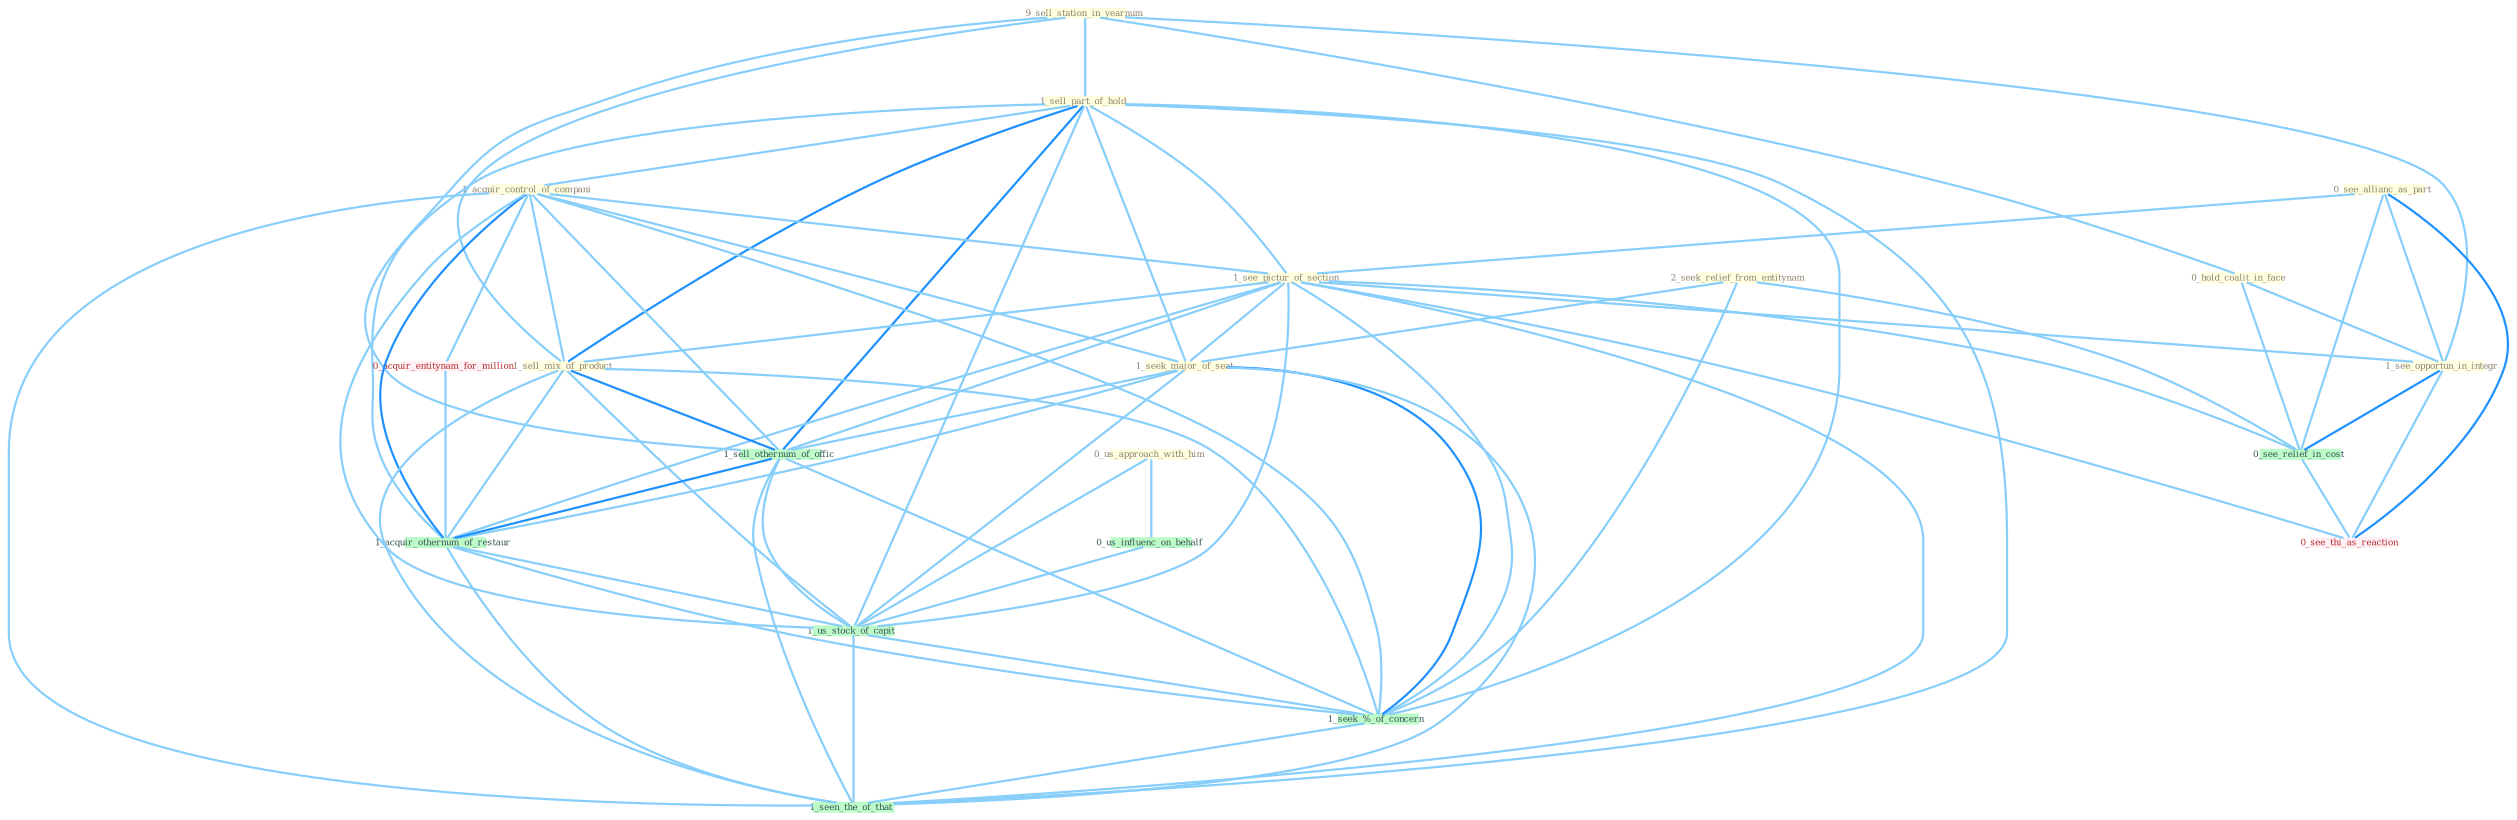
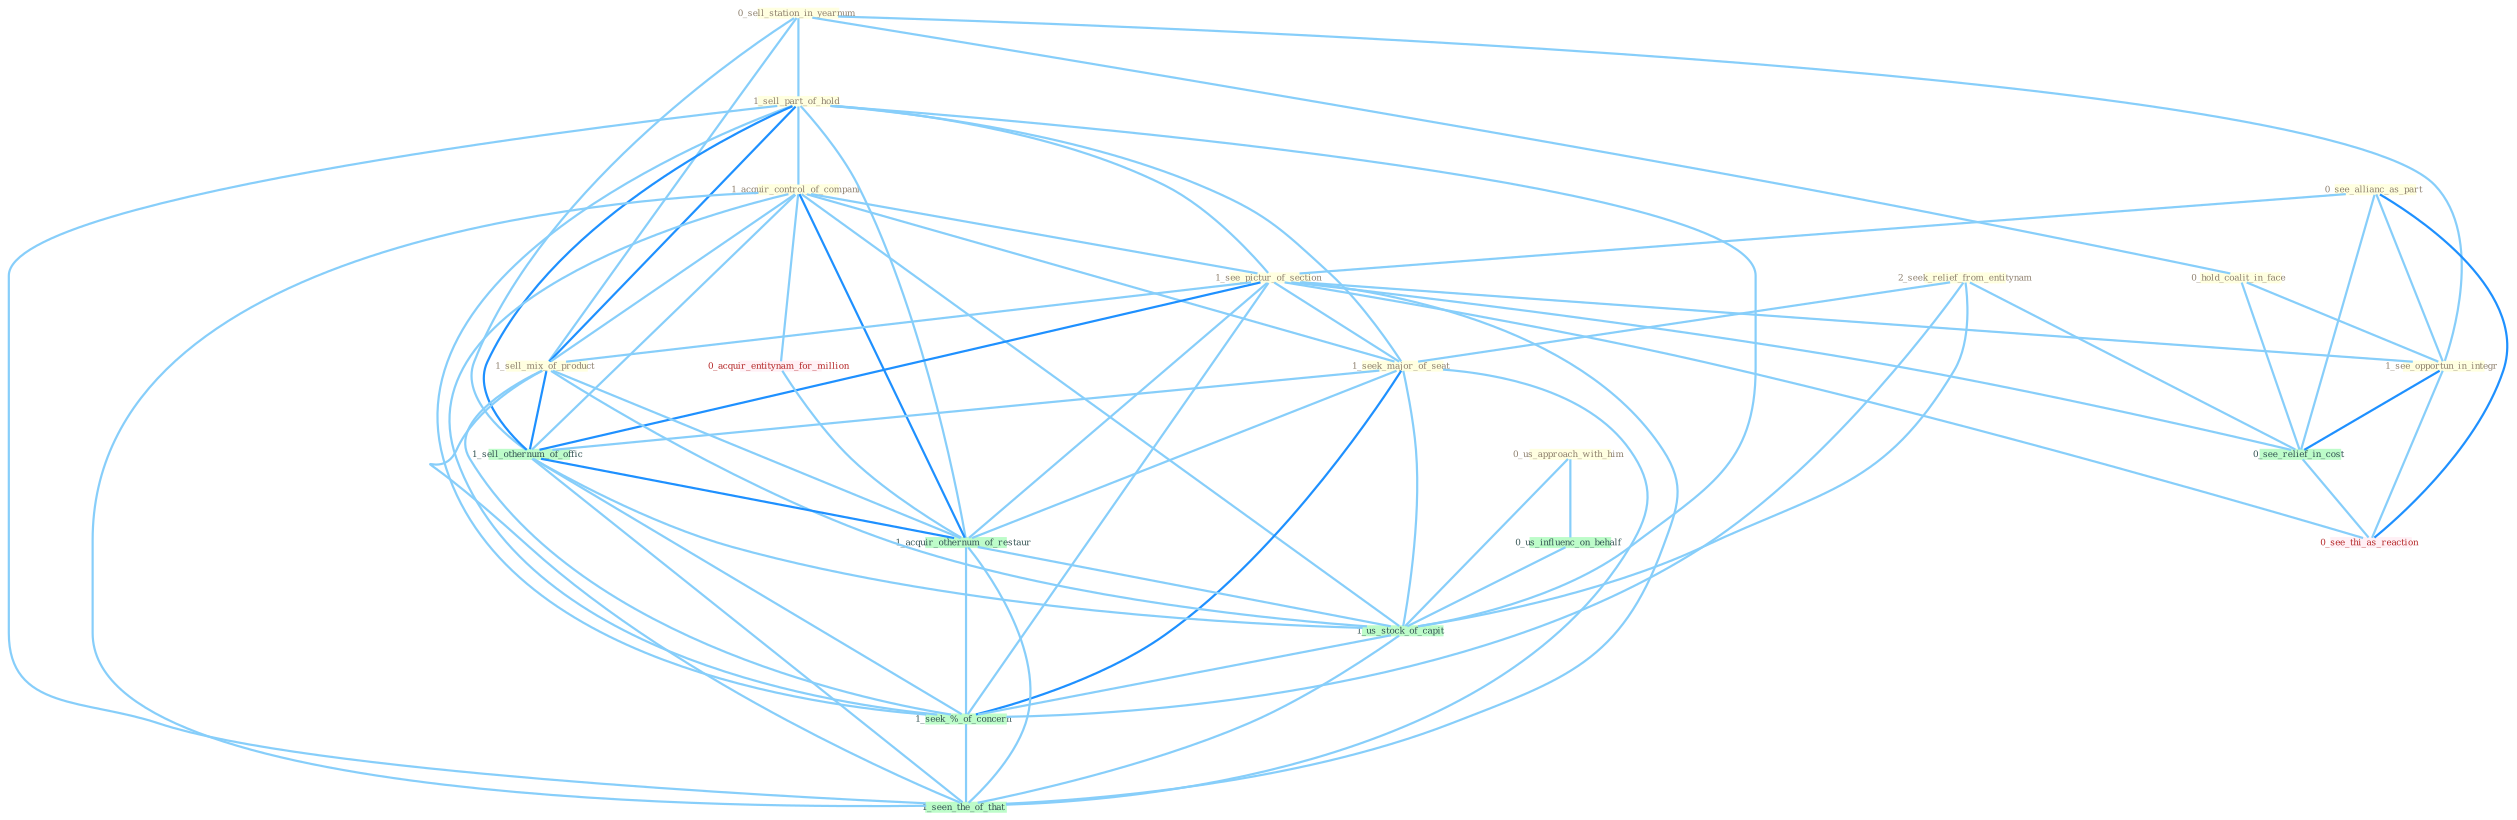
node "9_sell_station_in_yearnum": label "9_sell_station_in_yearnum" -> "0_sell_station_in_yearnum"
edge "1_see_pictur_of_section" -- "1_sell_othernum_of_offic": color #87cefa -> #1e90ff
edge "1_see_pictur_of_section" -- "1_us_stock_of_capit": now "2_seek_relief_from_entitynam" -- "1_us_stock_of_capit"
